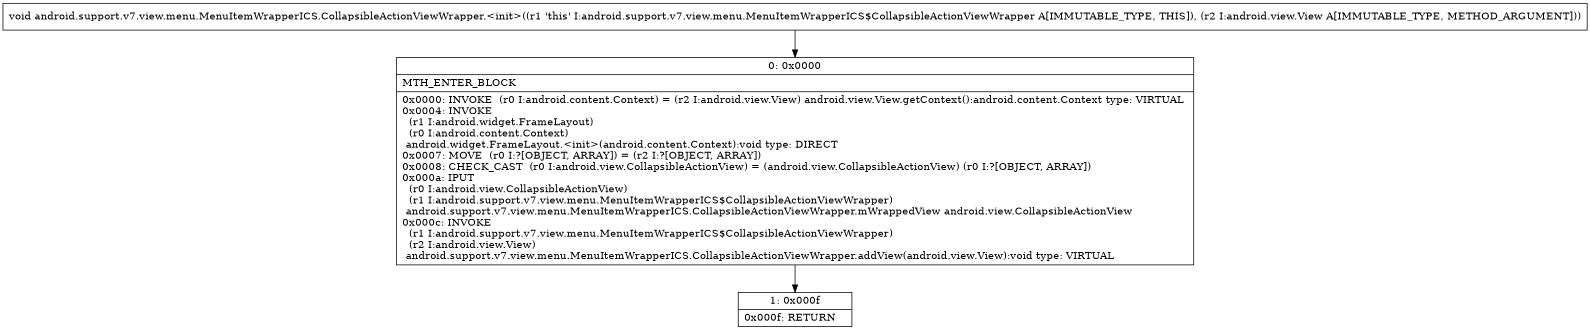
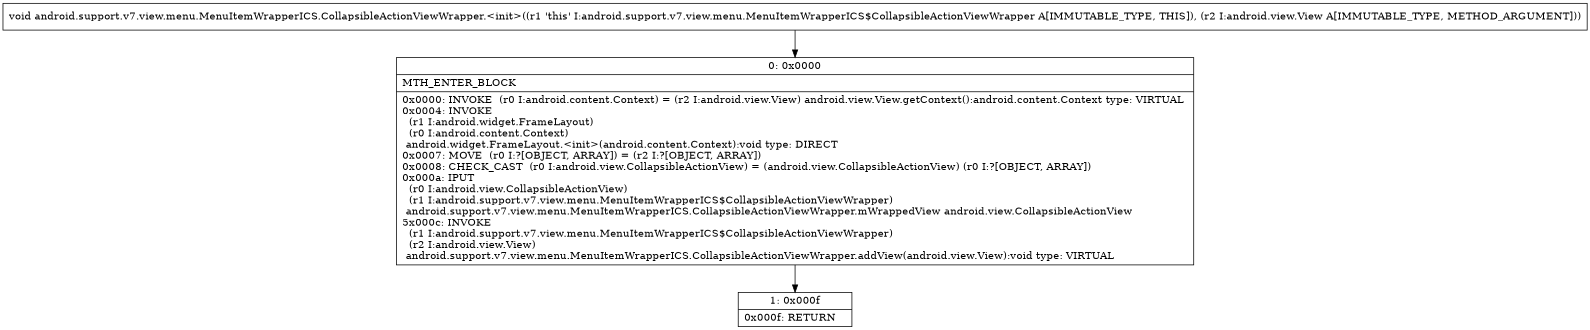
node "0: 0x0000": text "0x000c: INVOKE" -> "5x000c: INVOKE"
